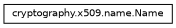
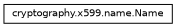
node "cryptography.x509.name.Name": label "cryptography.x509.name.Name" -> "cryptography.x599.name.Name"
